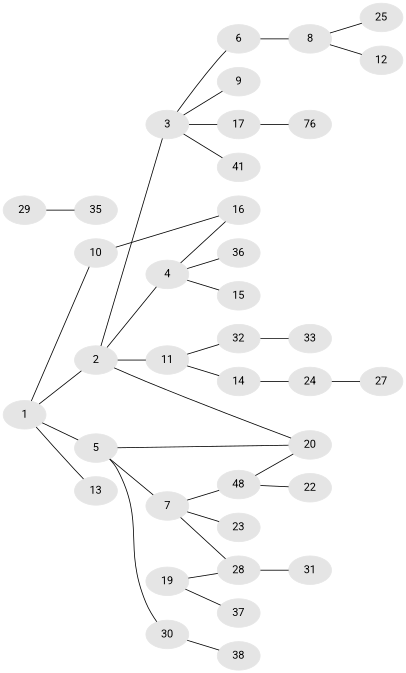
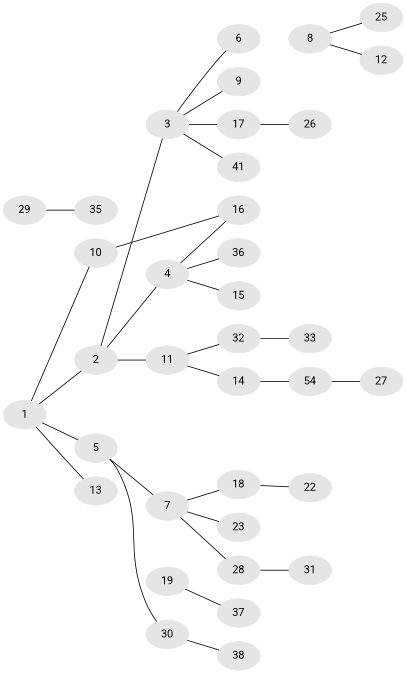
edge "6" -- "8": removed
node "76": label "76" -> "26"
node "24": label "24" -> "54"
node "20": removed
node "48": label "48" -> "18"
edge "28" -- "19": removed
